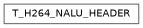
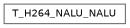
node "T_H264_NALU_HEADER": label "T_H264_NALU_HEADER" -> "T_H264_NALU_NALU"
